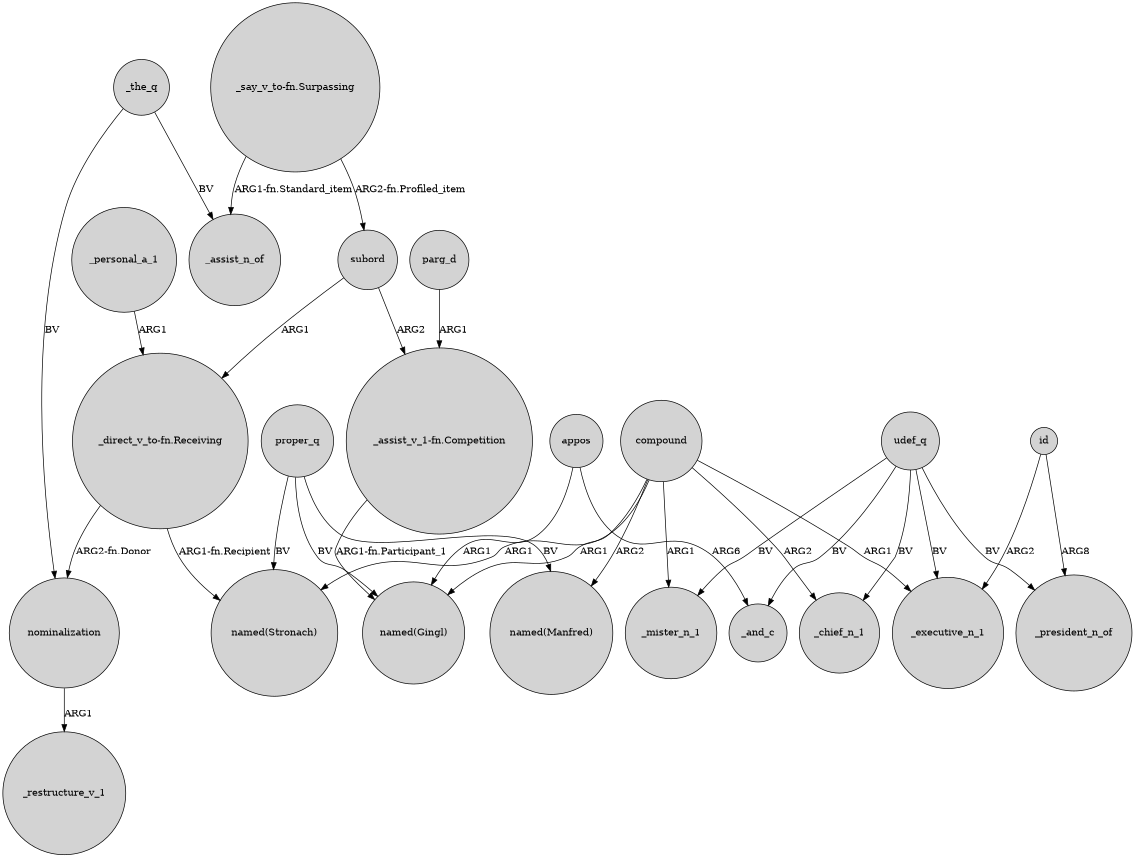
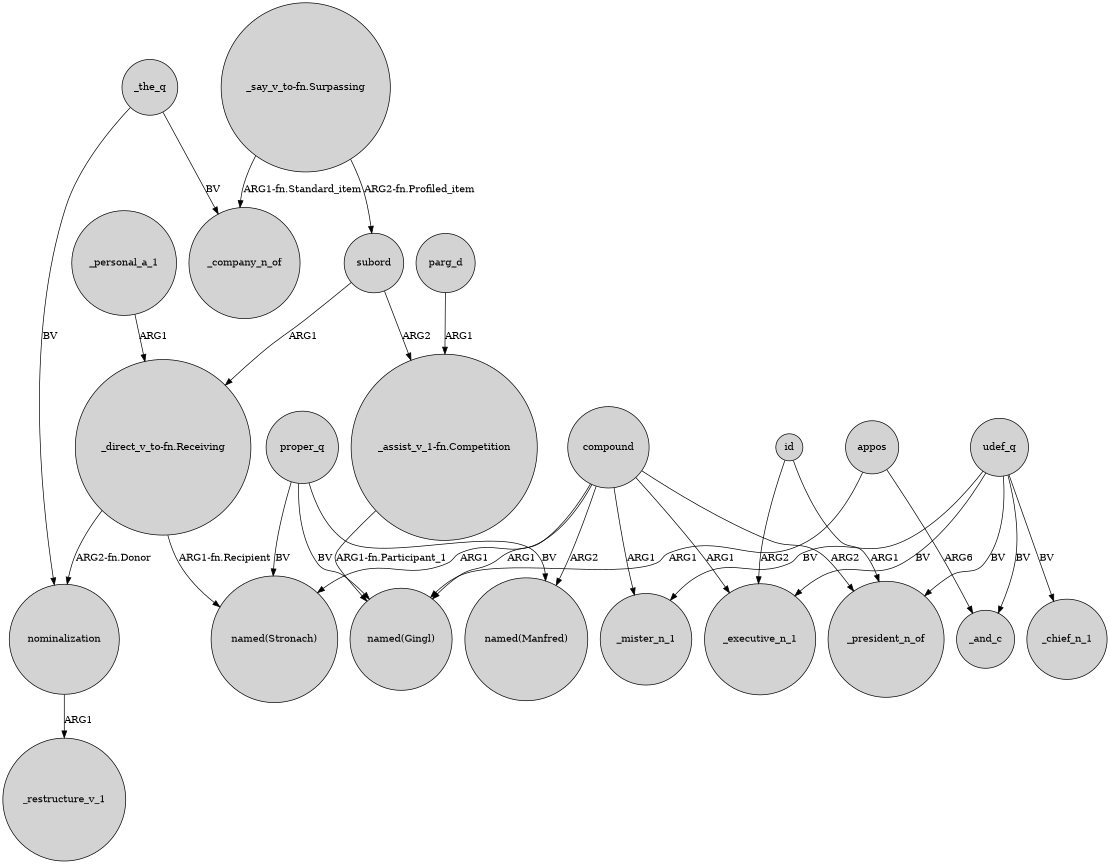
node "_assist_n_of": label "_assist_n_of" -> "_company_n_of"
edge "compound" -> "_chief_n_1": now "compound" -> "_president_n_of"
edge "id" -> "_president_n_of": label "ARG8" -> "ARG1"
